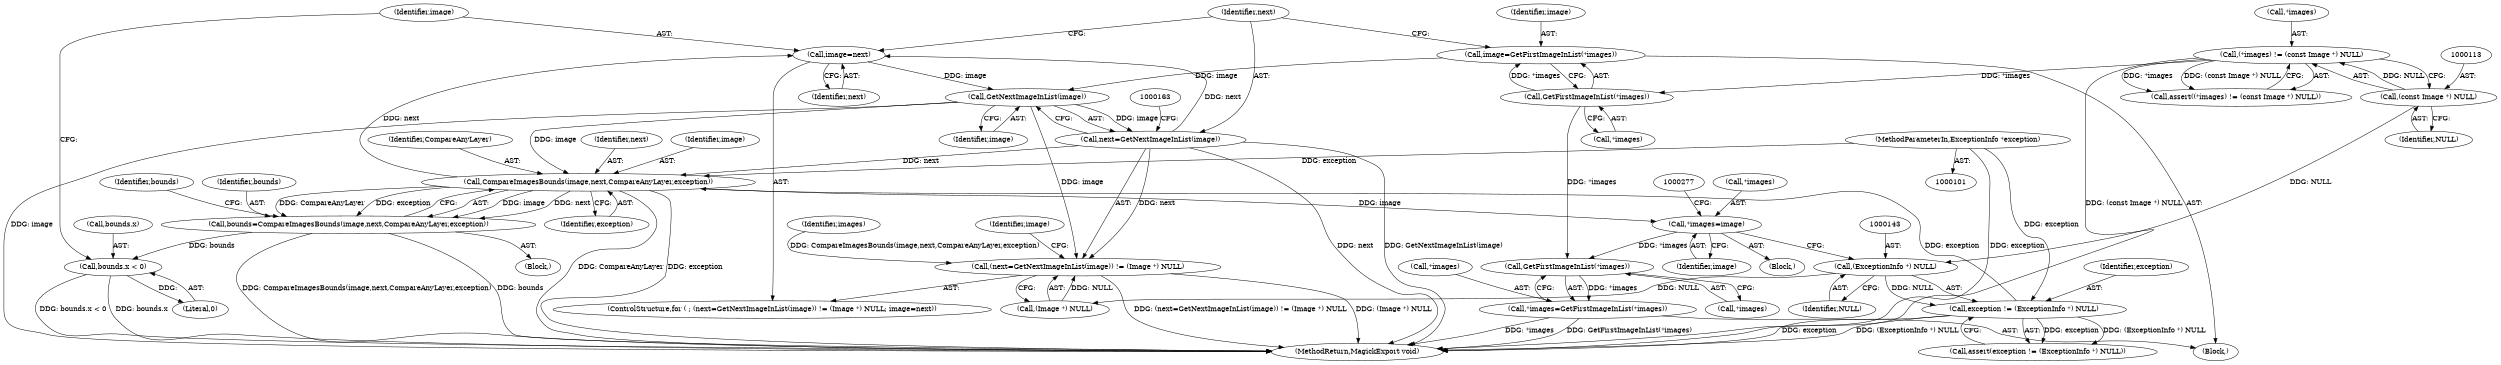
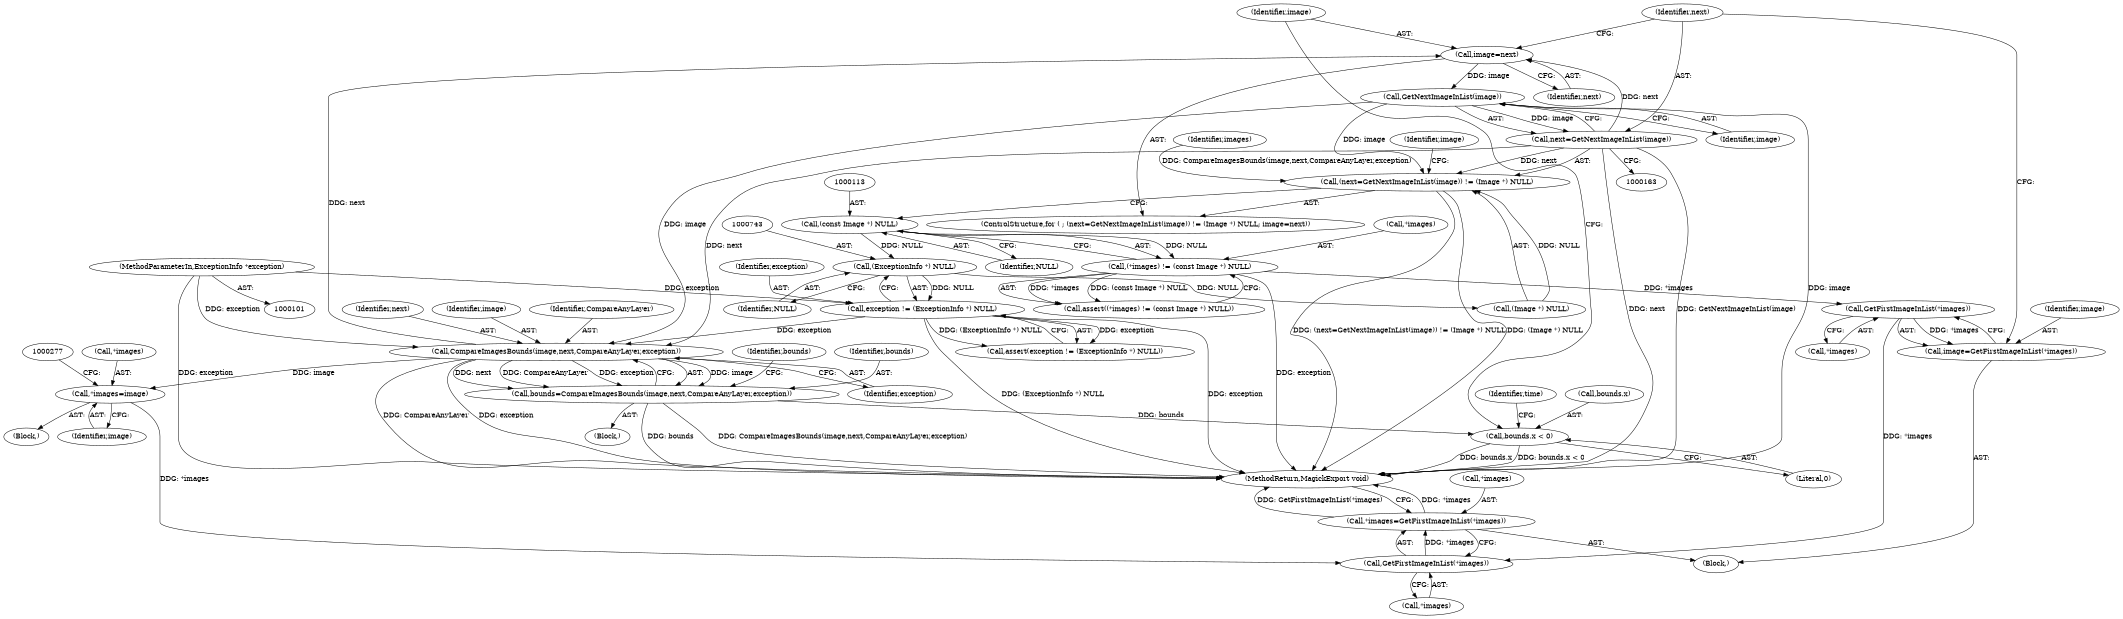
edge "(Call,image=GetFirstImageInList(*images))" -> "(Call,GetNextImageInList(image))": removed, label "DDG: image"
edge "1000163" -> "(Call,next=GetNextImageInList(image))": reversed
edge "(Call,(*images) != (const Image *) NULL)" -> "(MethodReturn,MagickExport void)": label "DDG: (const Image *) NULL" -> "DDG: exception"
node "1000143": label "1000143" -> "1000743"
edge "(Call,*images=image)" -> "(Call,(ExceptionInfo *) NULL)": now "(Call,exception != (ExceptionInfo *) NULL)" -> "(Call,(ExceptionInfo *) NULL)"
edge "(Call,(next=GetNextImageInList(image)) != (Image *) NULL)" -> "(Call,(Image *) NULL)": now "(Call,(next=GetNextImageInList(image)) != (Image *) NULL)" -> "(Call,(const Image *) NULL)"
edge "(Call,bounds.x < 0)" -> "(Literal,0)": label "DDG: " -> "CFG: "
node "(Identifier,time)": added
edge "(MethodReturn,MagickExport void)" -> "(Call,*images=GetFirstImageInList(*images))": added, label "CFG:"
